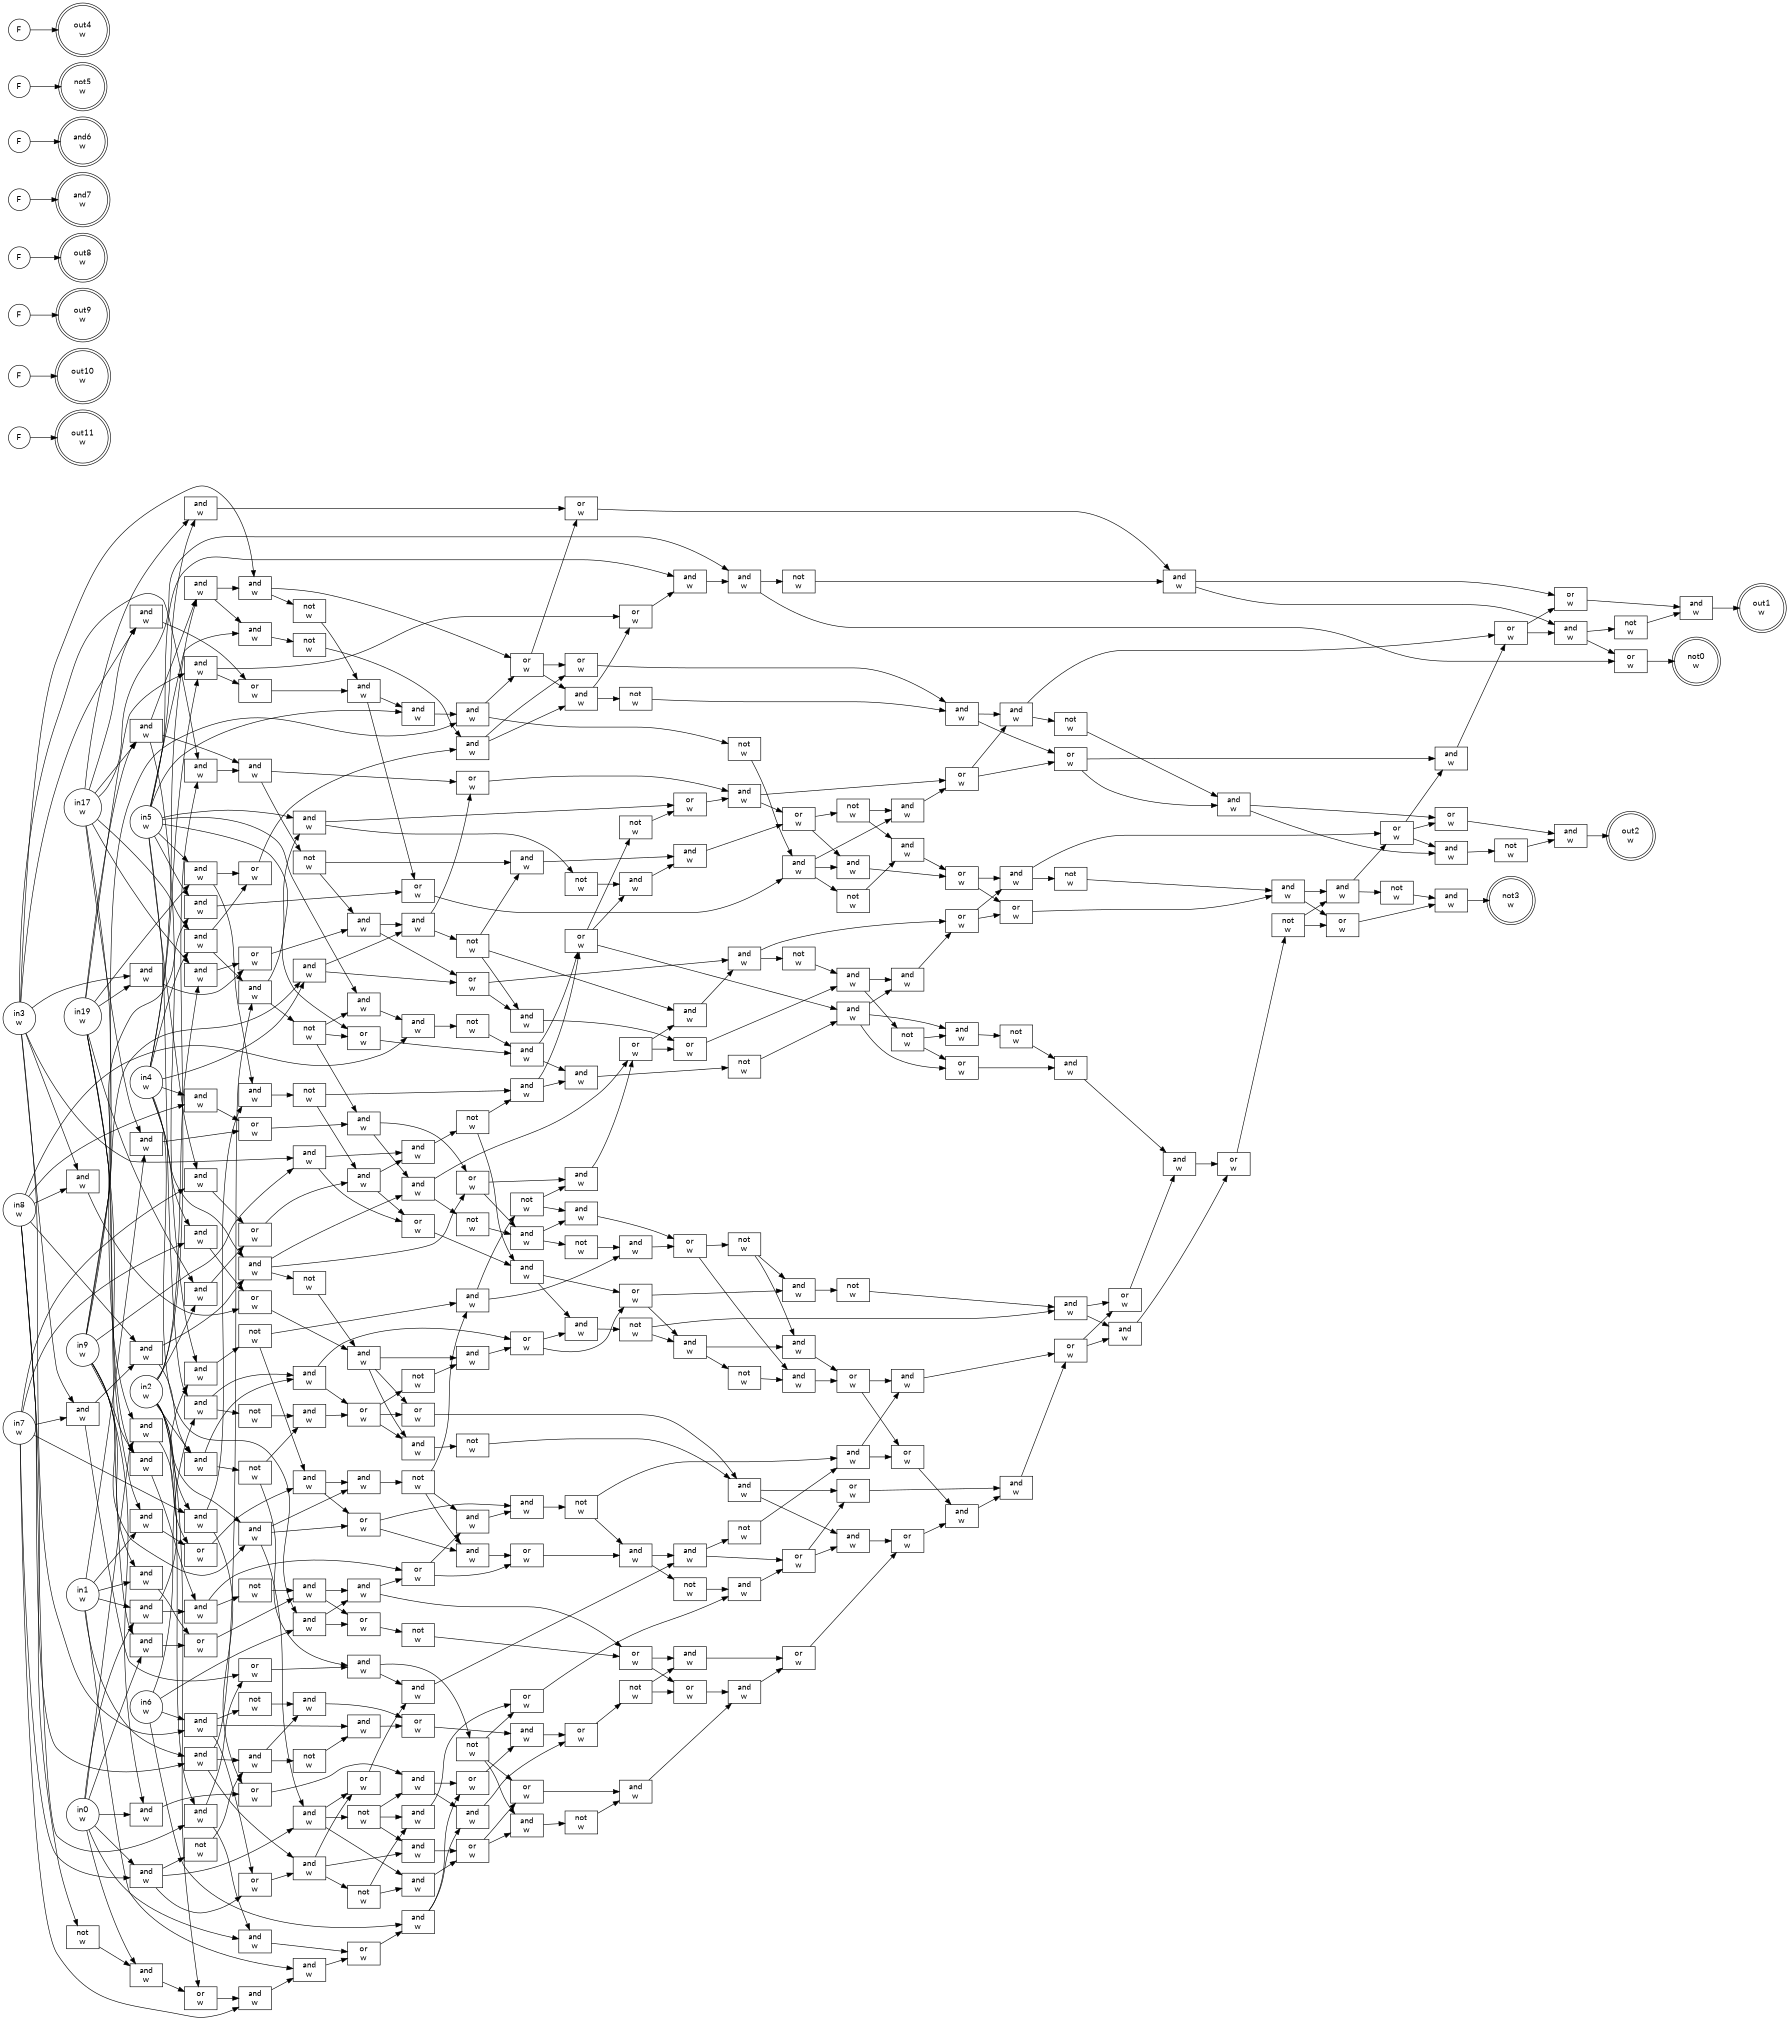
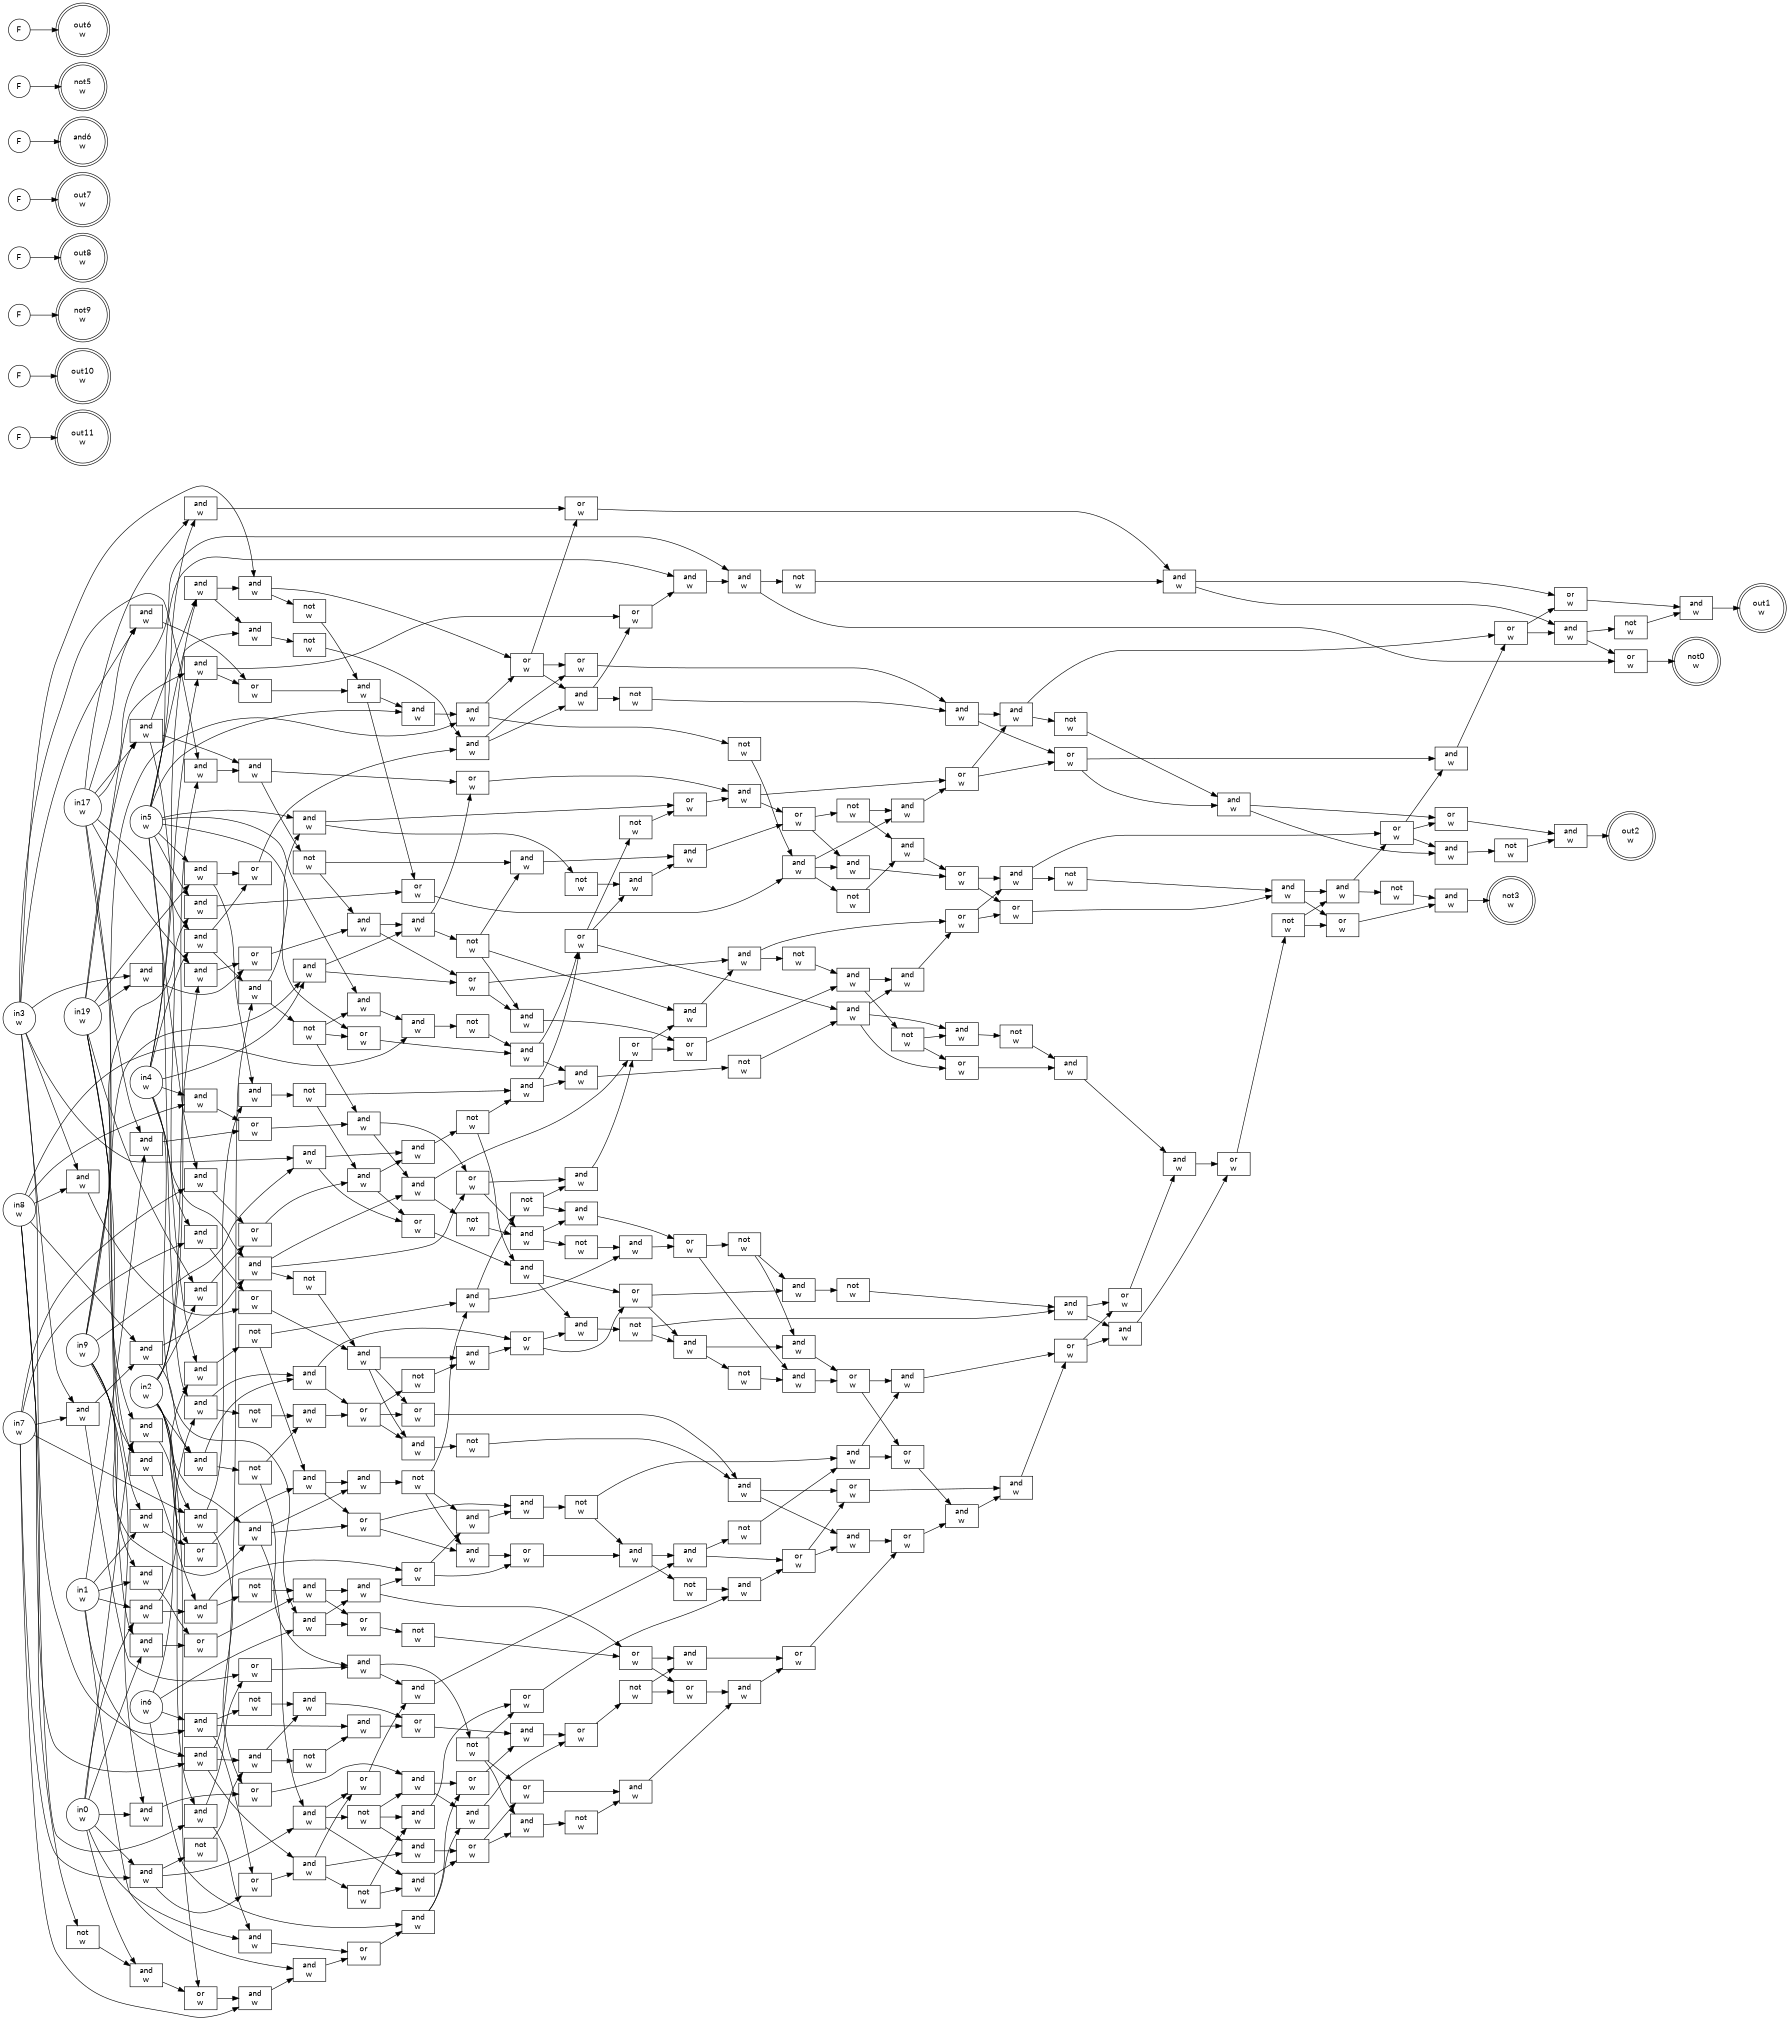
node "out4 w": label "out4 w" -> "out6 w"
node "and7 w": label "and7 w" -> "out7 w"
node "out9 w": label "out9 w" -> "not9 w"
